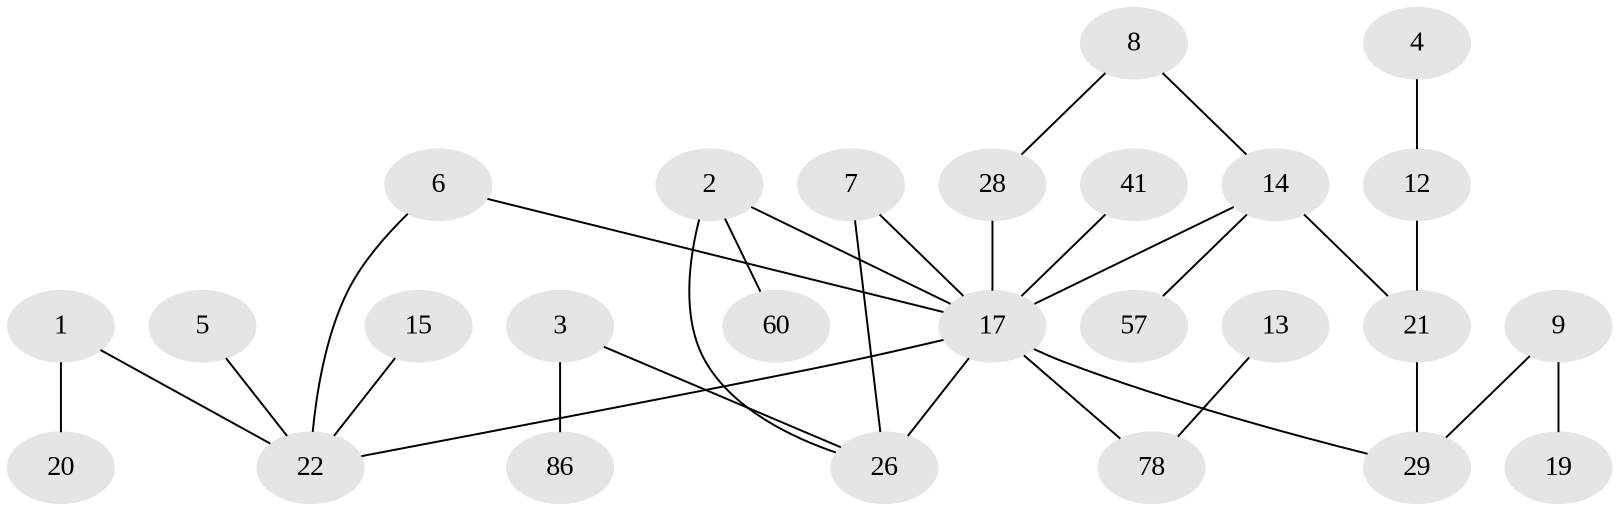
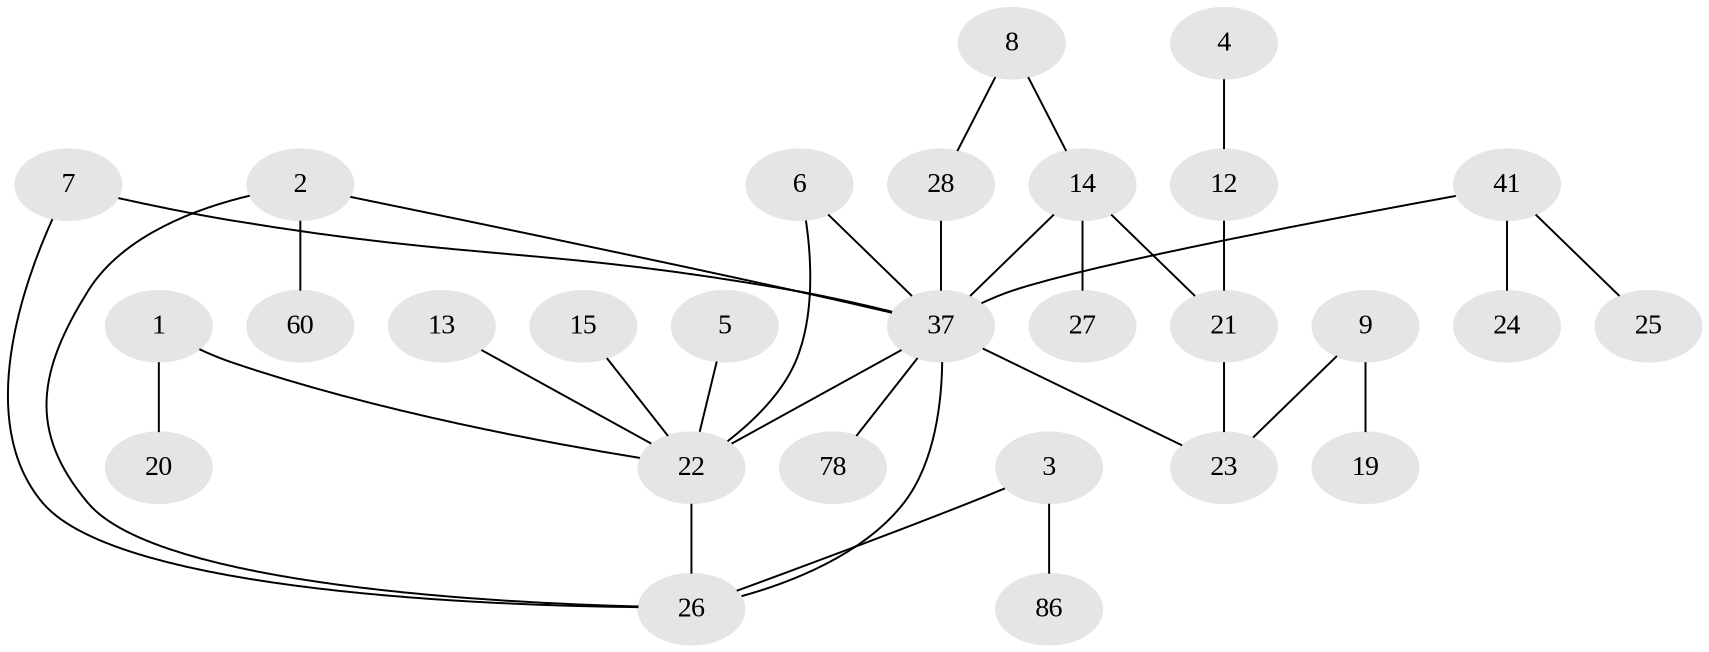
node "17": label "17" -> "37"
node "57": label "57" -> "27"
node "24": added
node "25": added
edge "13" -- "78": now "13" -- "22"
node "29": label "29" -> "23"
edge "22" -- "26": added
